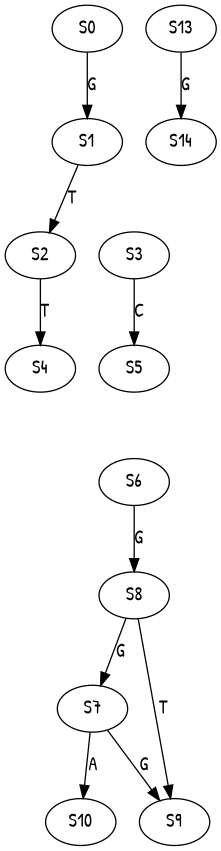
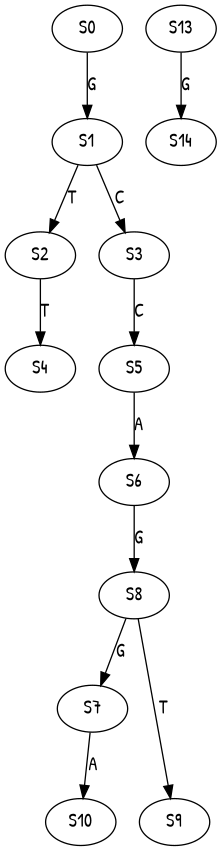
edge "S1" -> "S3": added, label "C"
edge "S5" -> "S6": added, label "A"
edge "S7" -> "S9": removed, label "G"
